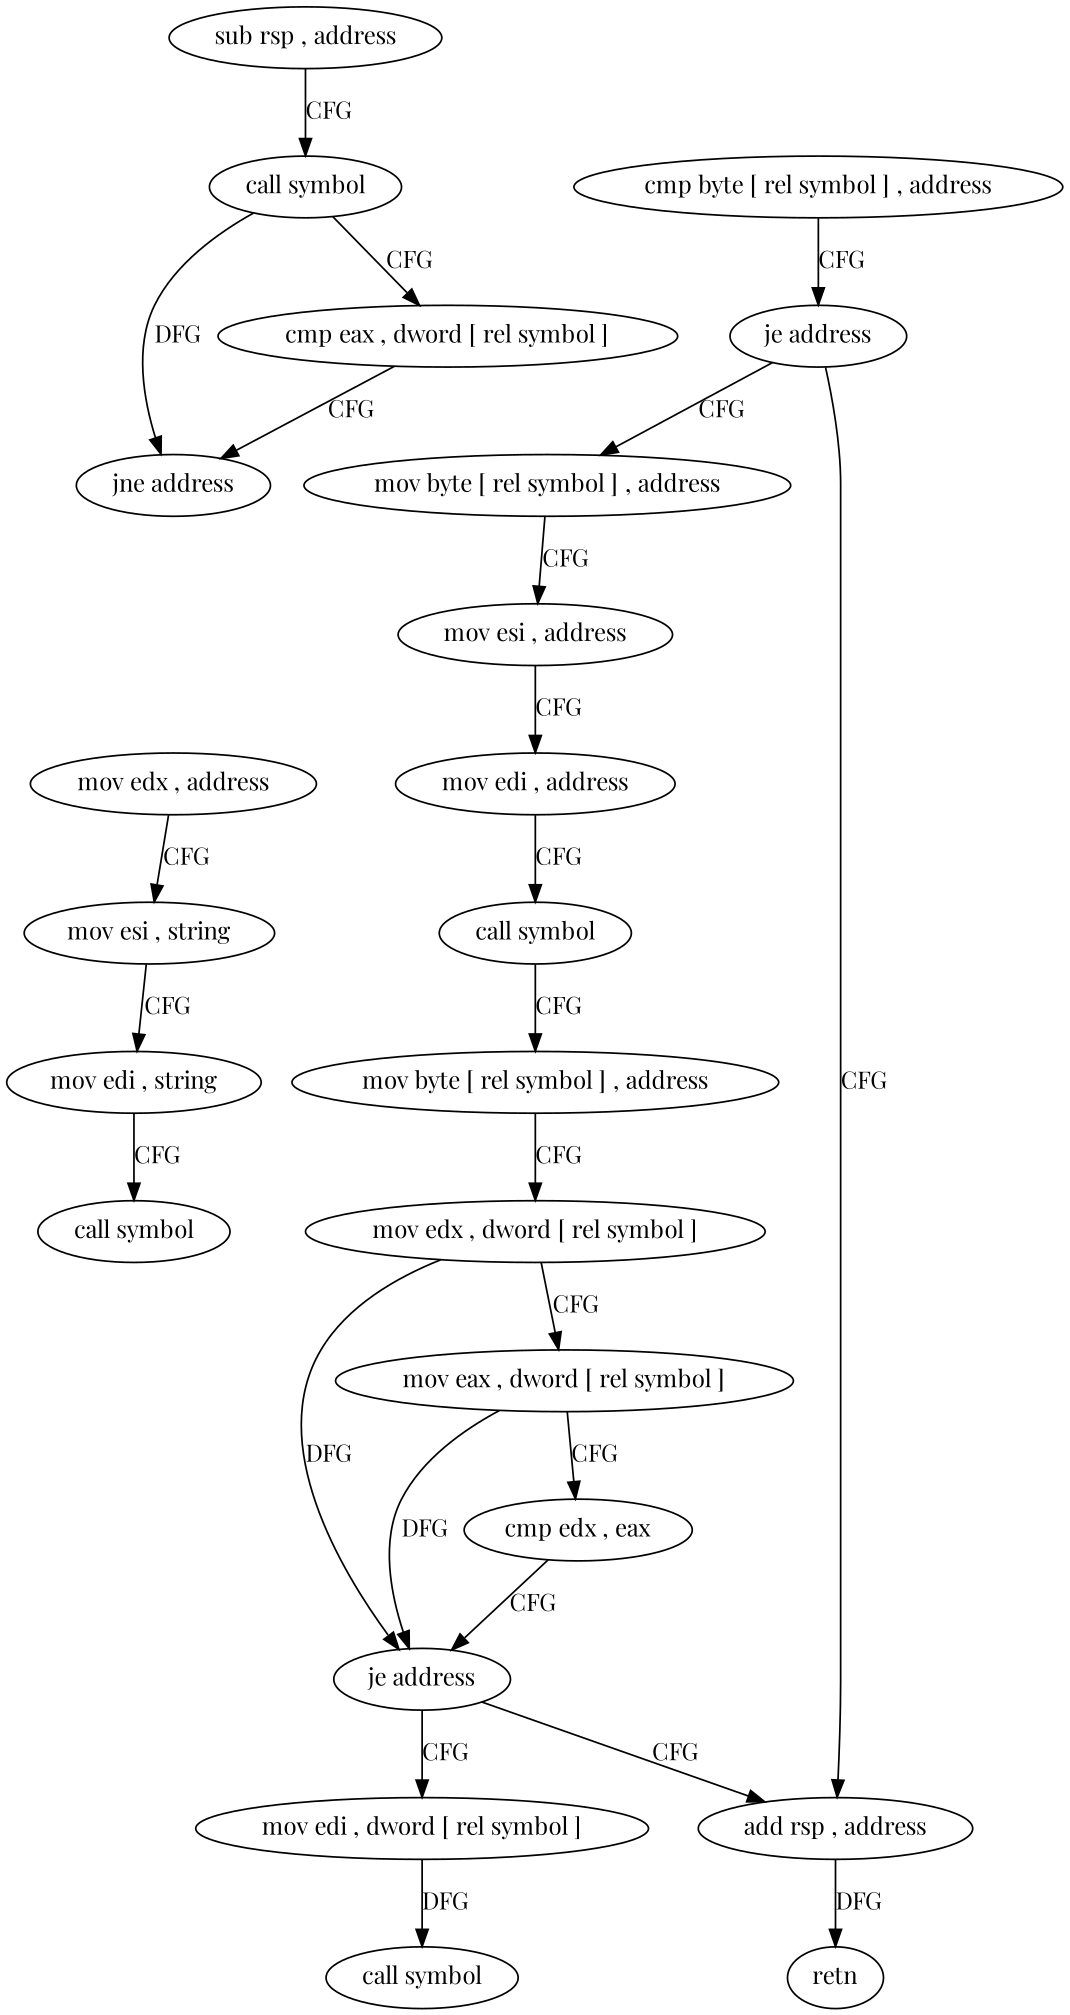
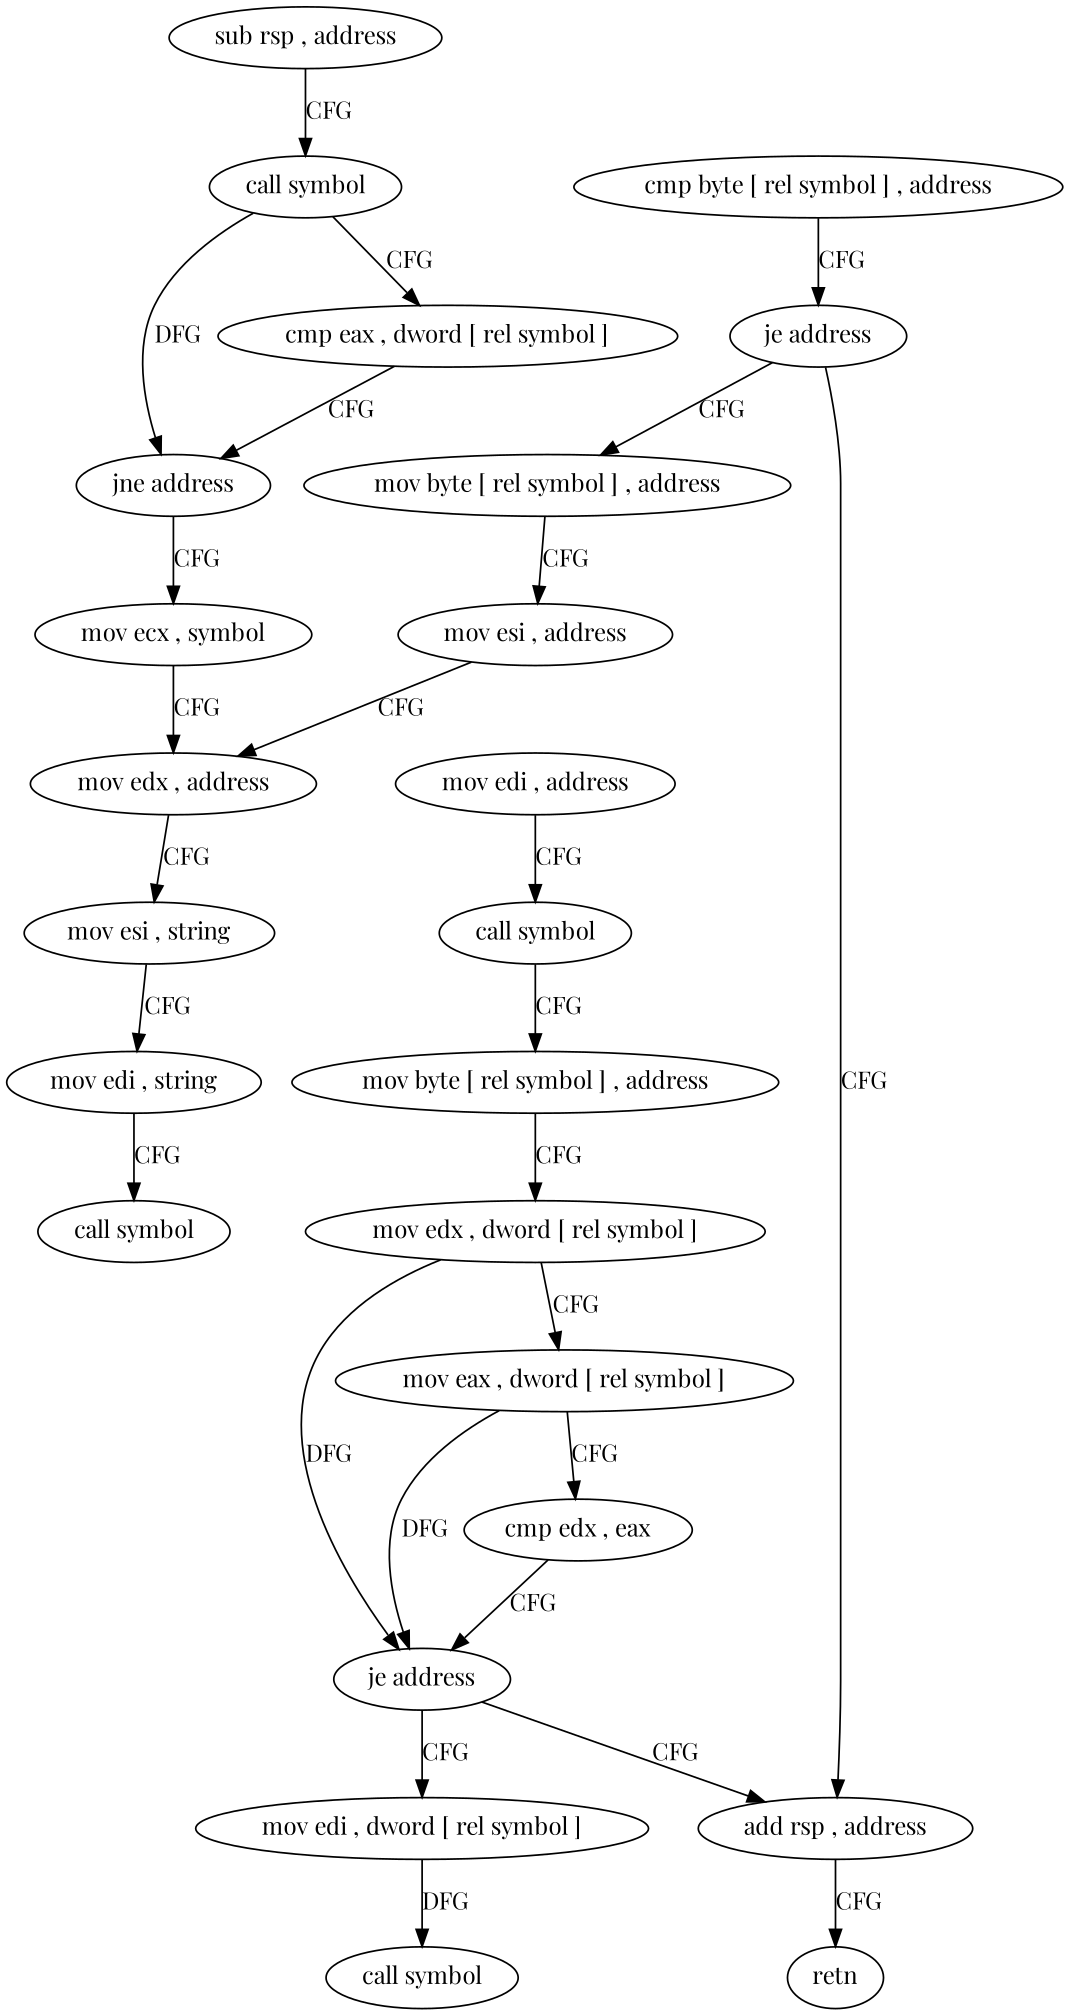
node "mov ecx , symbol": added
edge "mov esi , address" -> "mov edi , address": now "mov esi , address" -> "mov edx , address"
edge "add rsp , address" -> "retn": label "DFG" -> "CFG"
